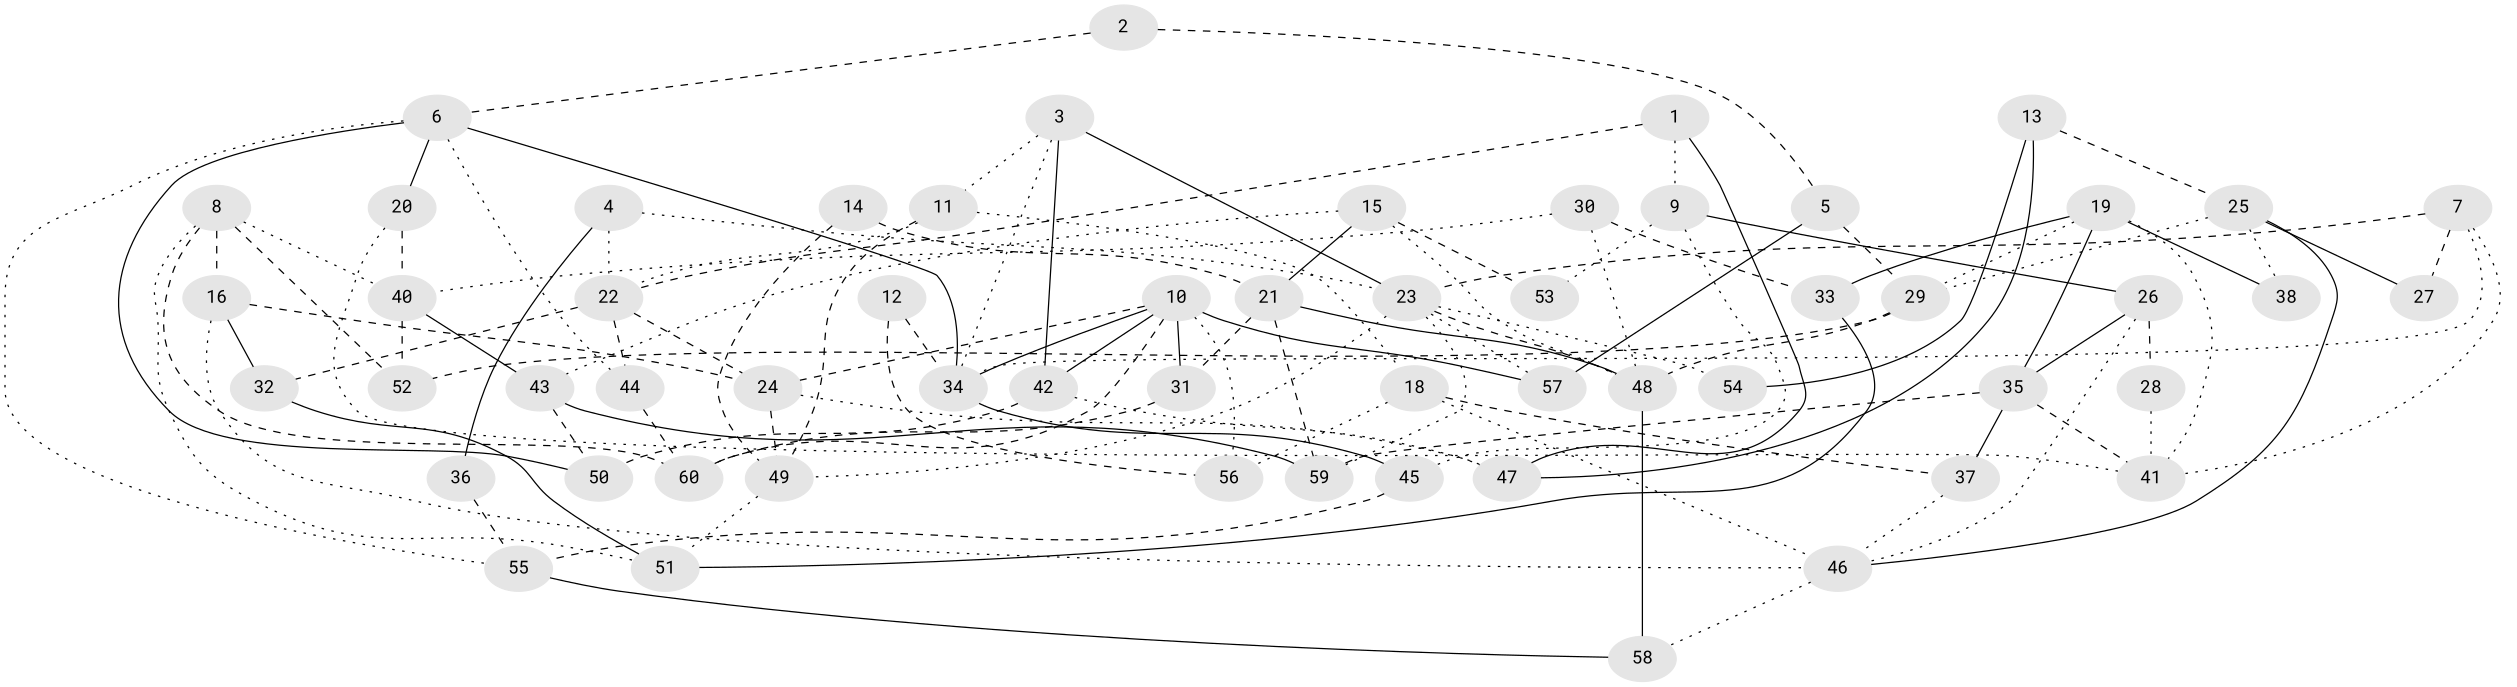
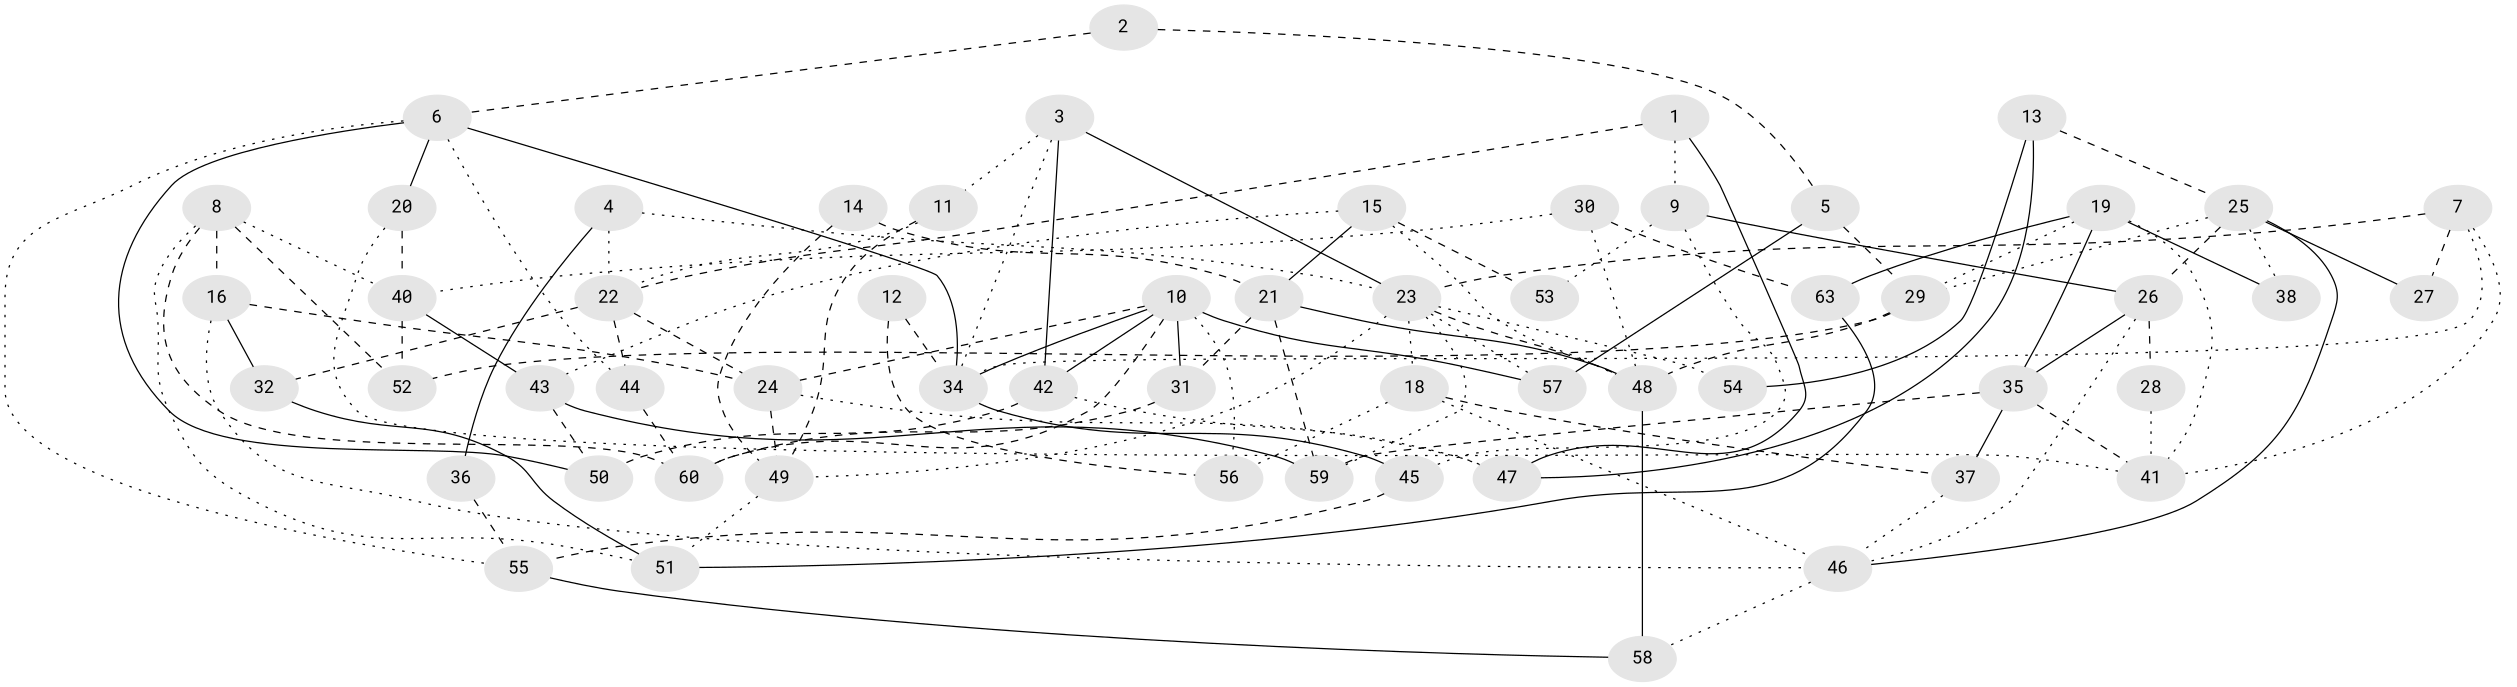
edge "11" -- "18": now "23" -- "18"
edge "25" -- "26": added
node "33": label "33" -> "63"
